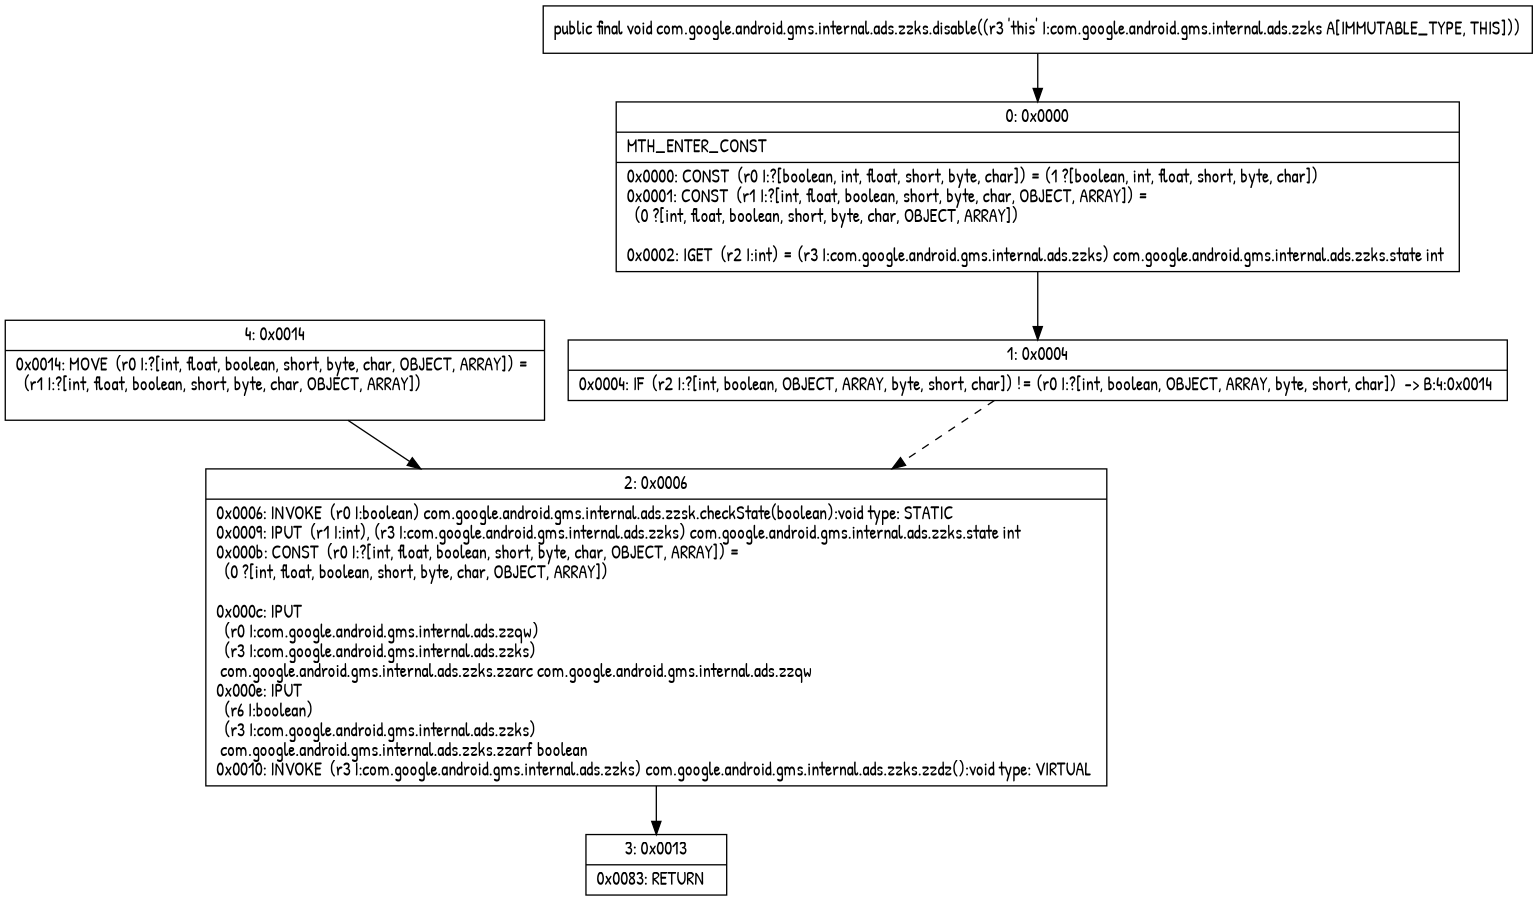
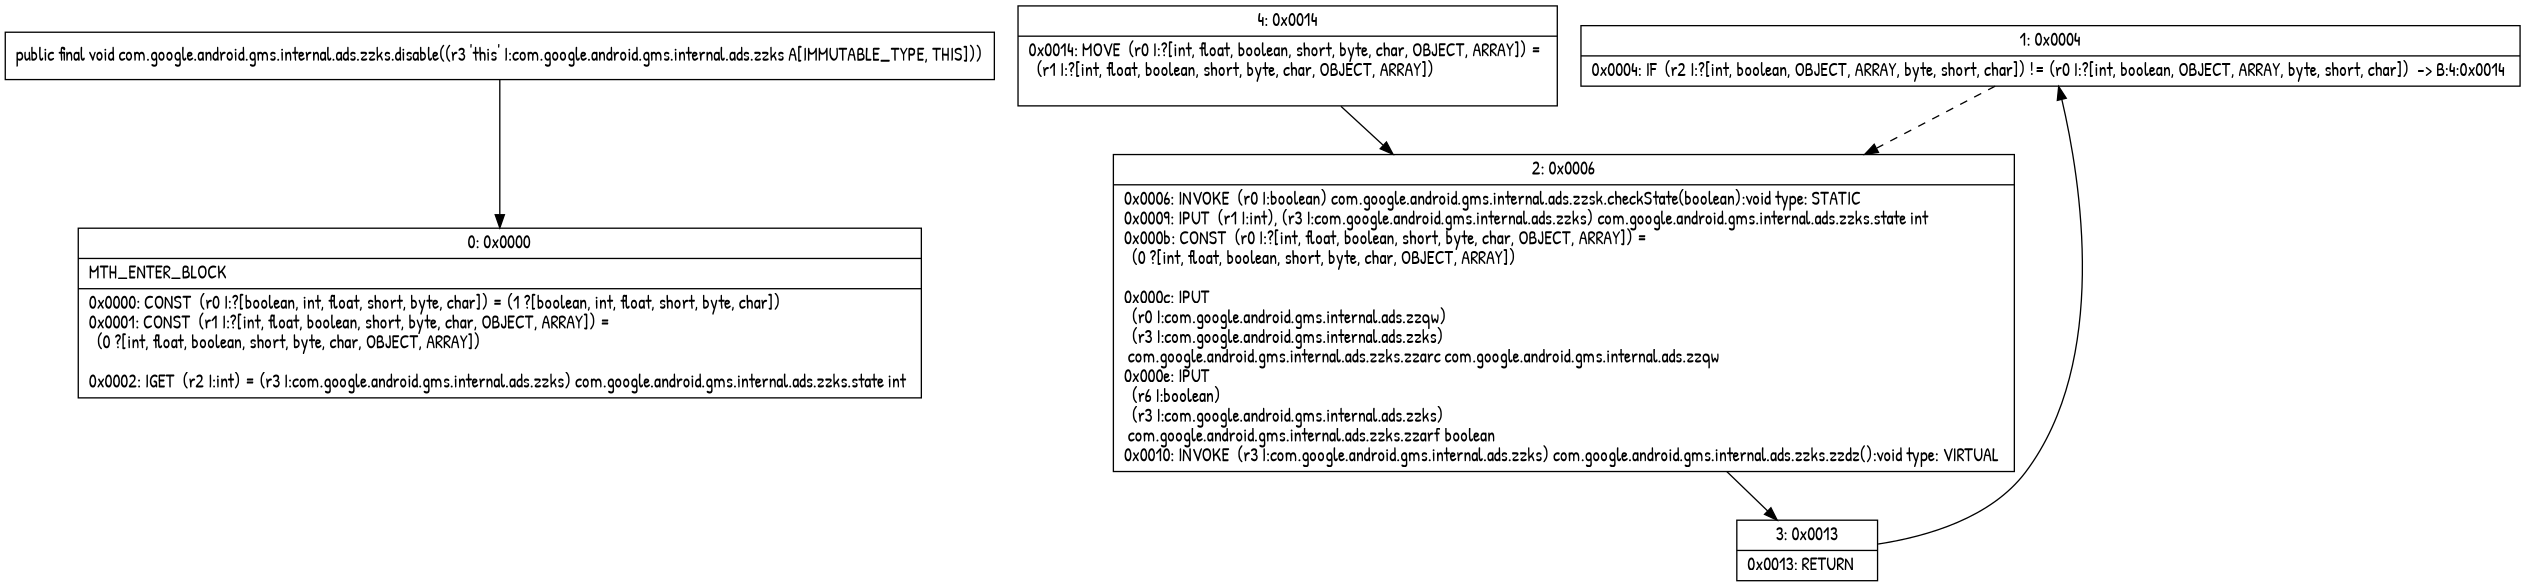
node "0: 0x0000": text "MTH_ENTER_CONST" -> "MTH_ENTER_BLOCK"
edge "0: 0x0000" -> "1: 0x0004": now "3: 0x0013" -> "1: 0x0004"
node "3: 0x0013": text "0x0083: RETURN" -> "0x0013: RETURN"
